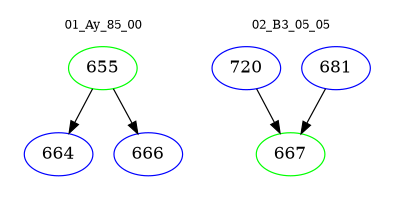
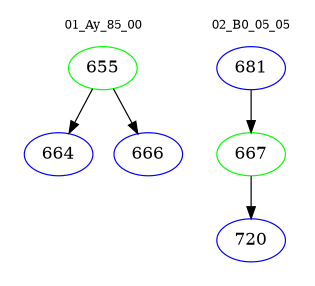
cluster "02_B3_05_05": label "02_B3_05_05" -> "02_B0_05_05"
edge "720" -> "667": reversed
